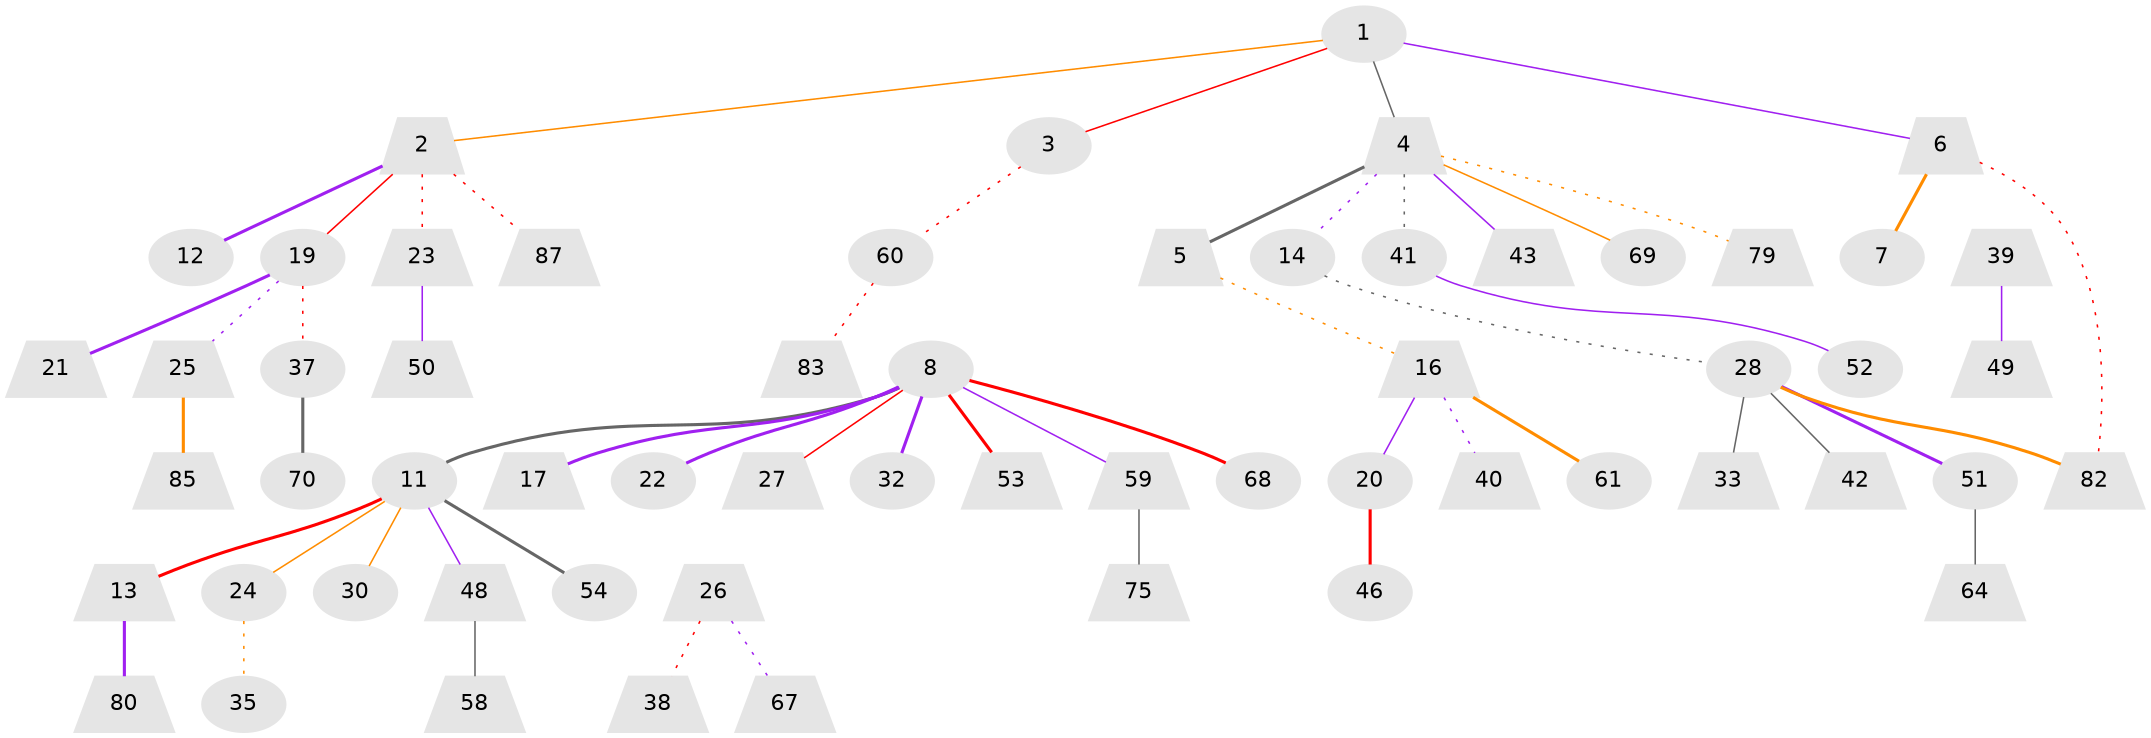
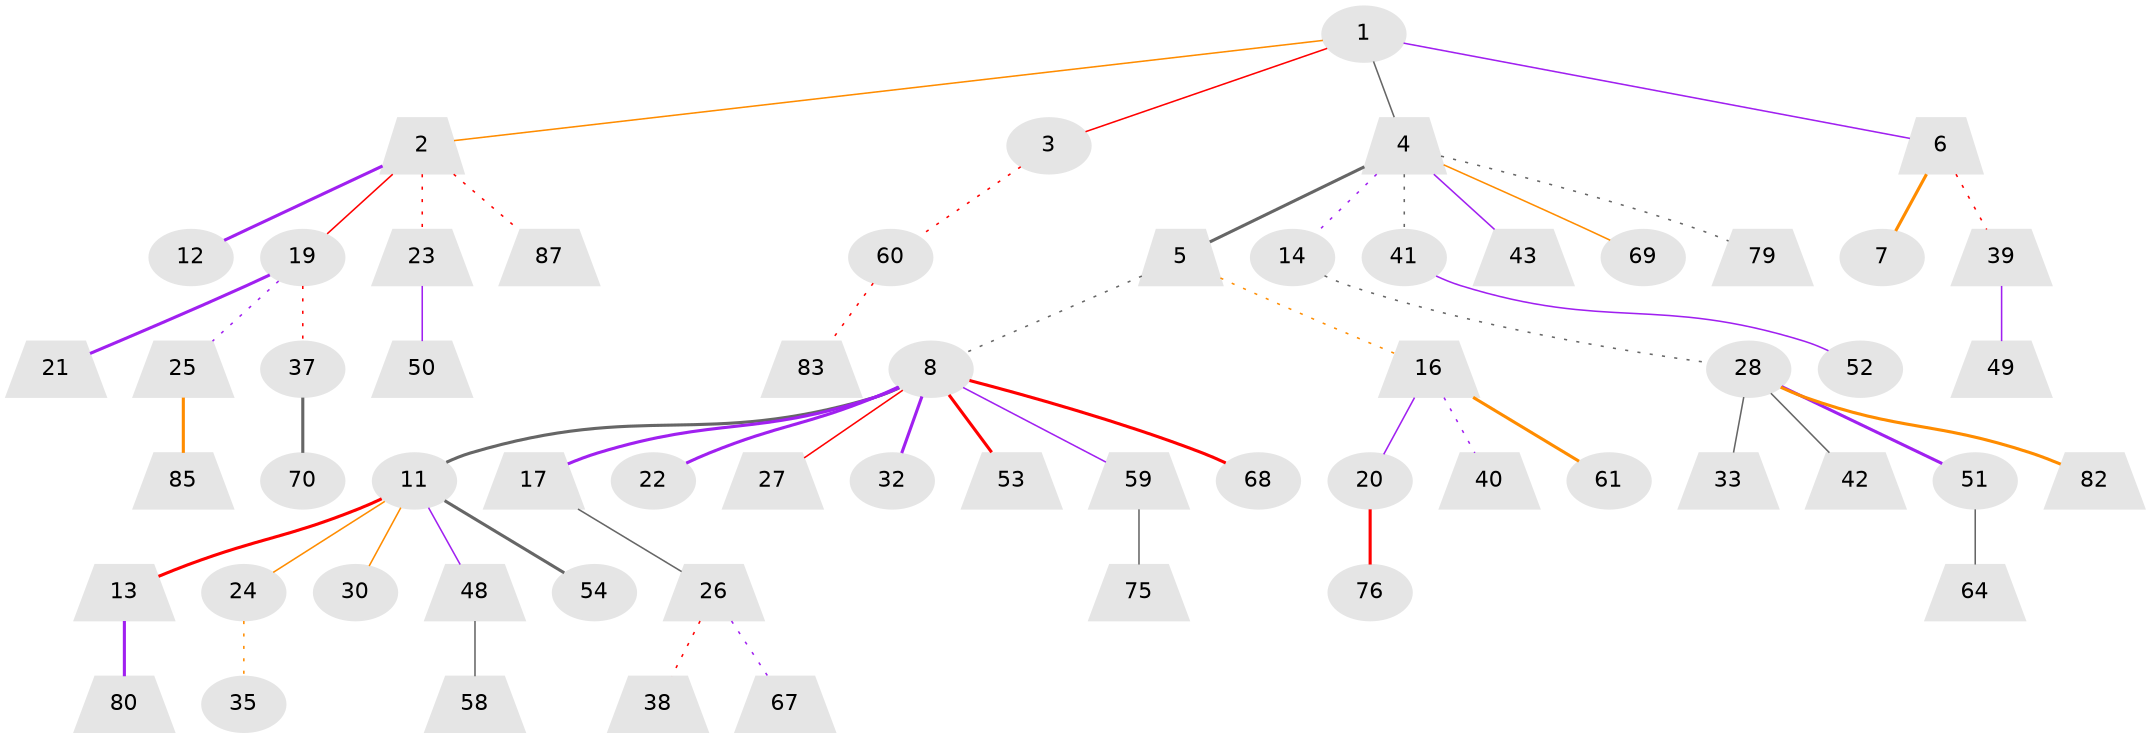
edge "4" -- "79": color darkorange -> gray40
edge "6" -- "82": now "6" -- "39"
edge "5" -- "8": added
edge "17" -- "26": added
node "46": label "46" -> "76"
